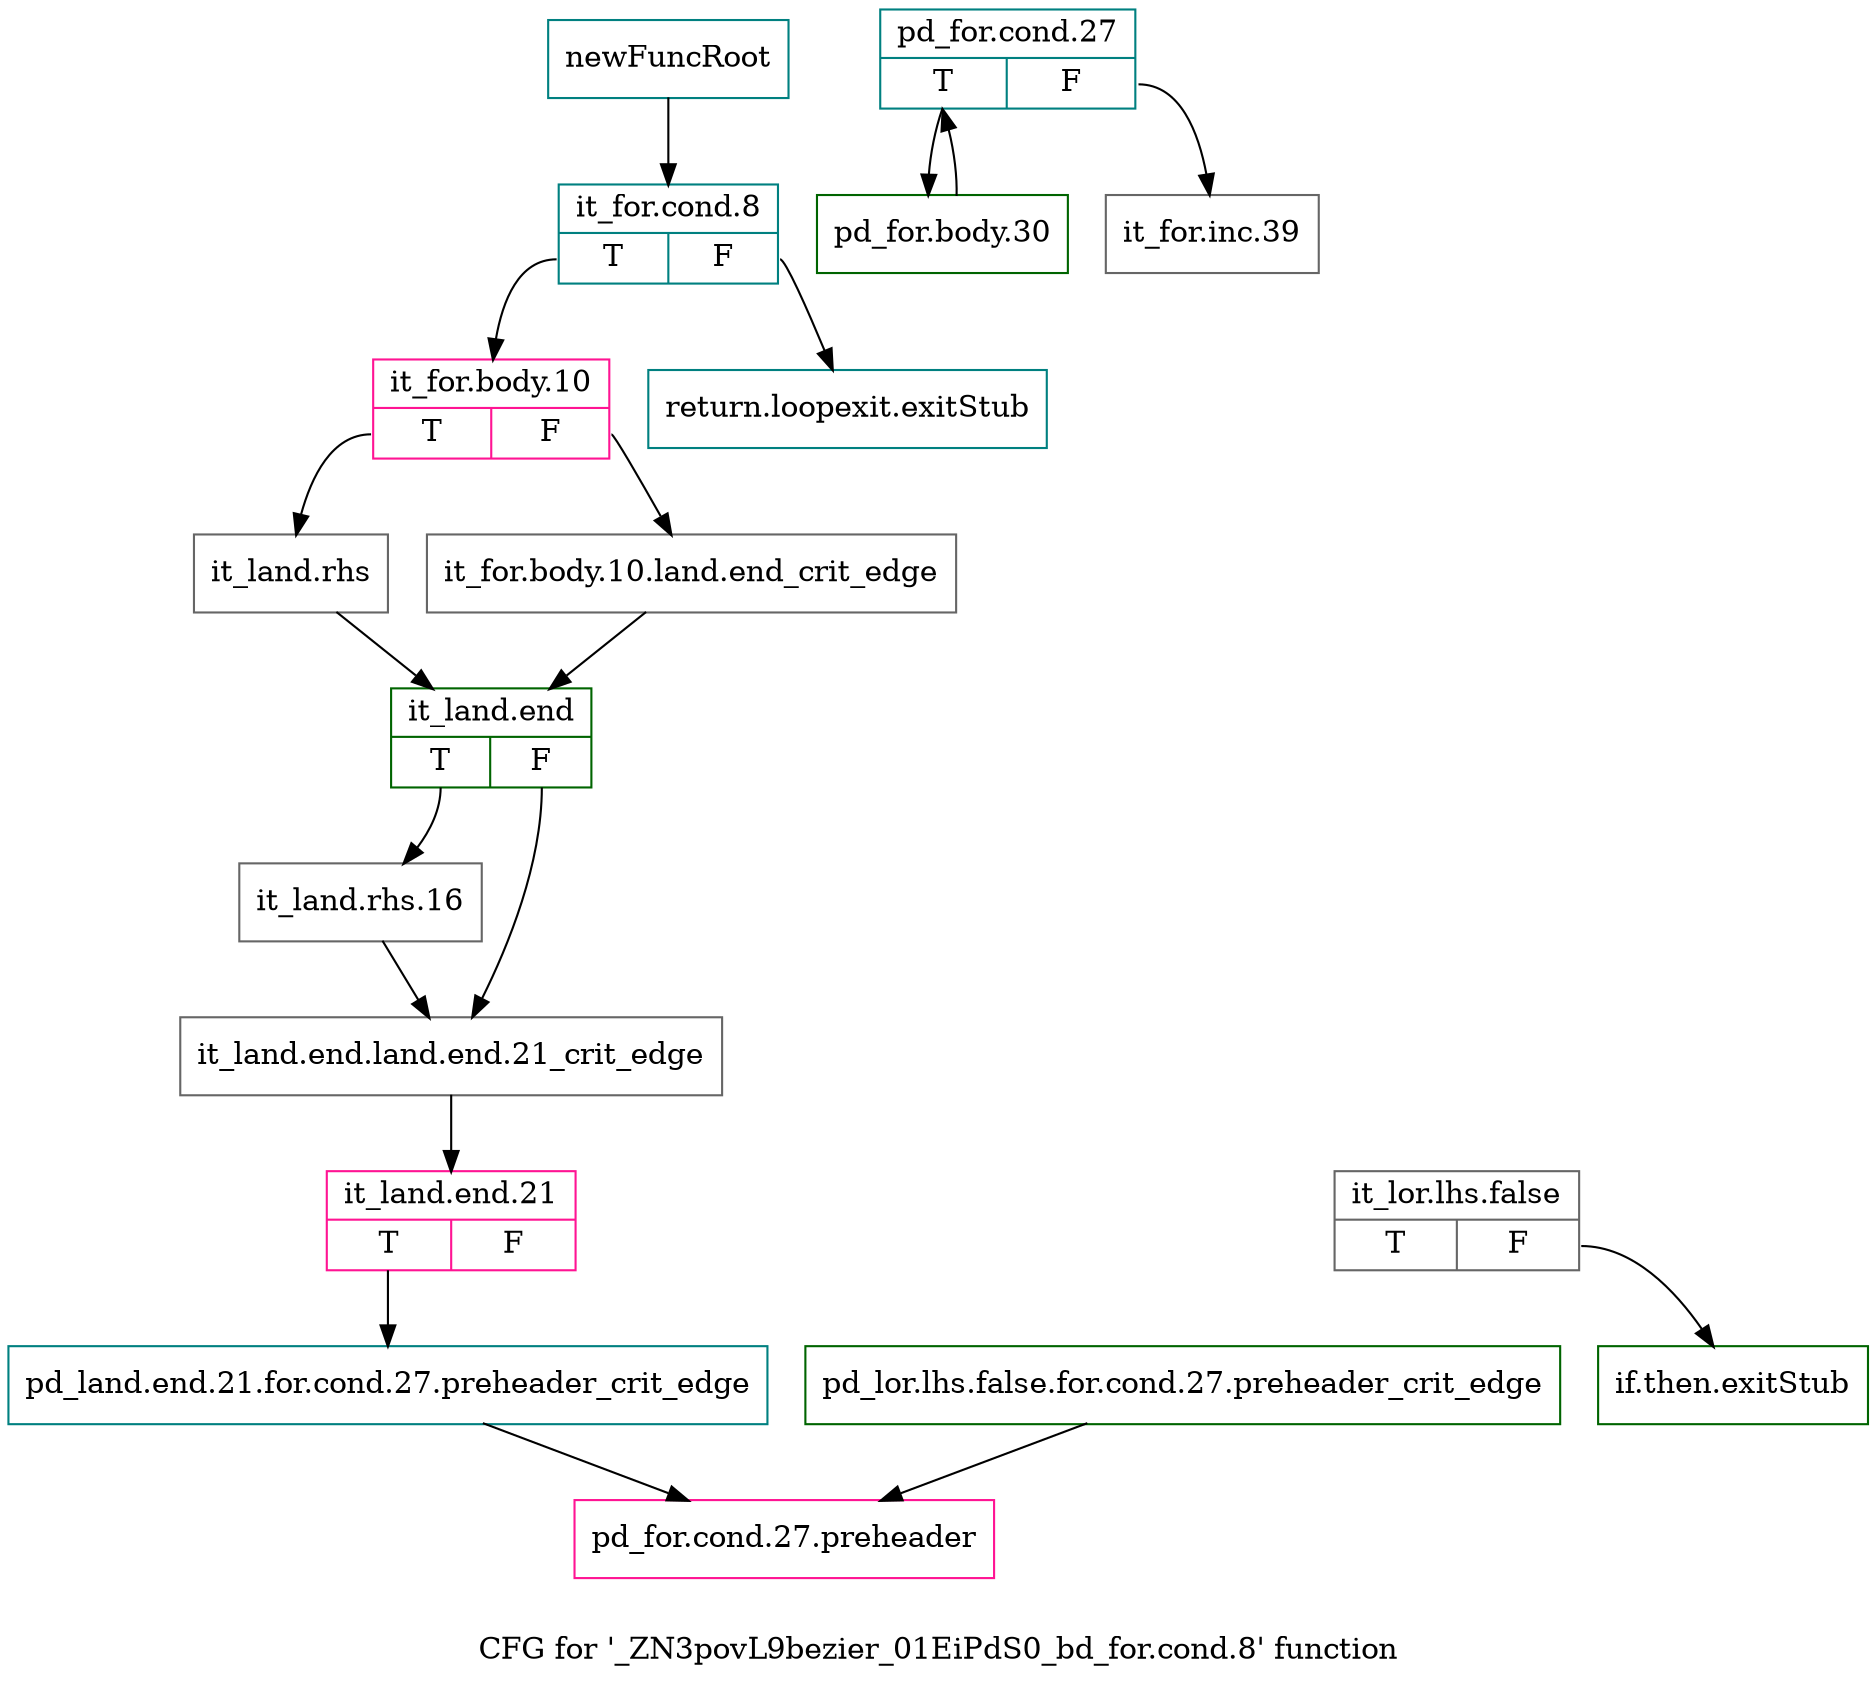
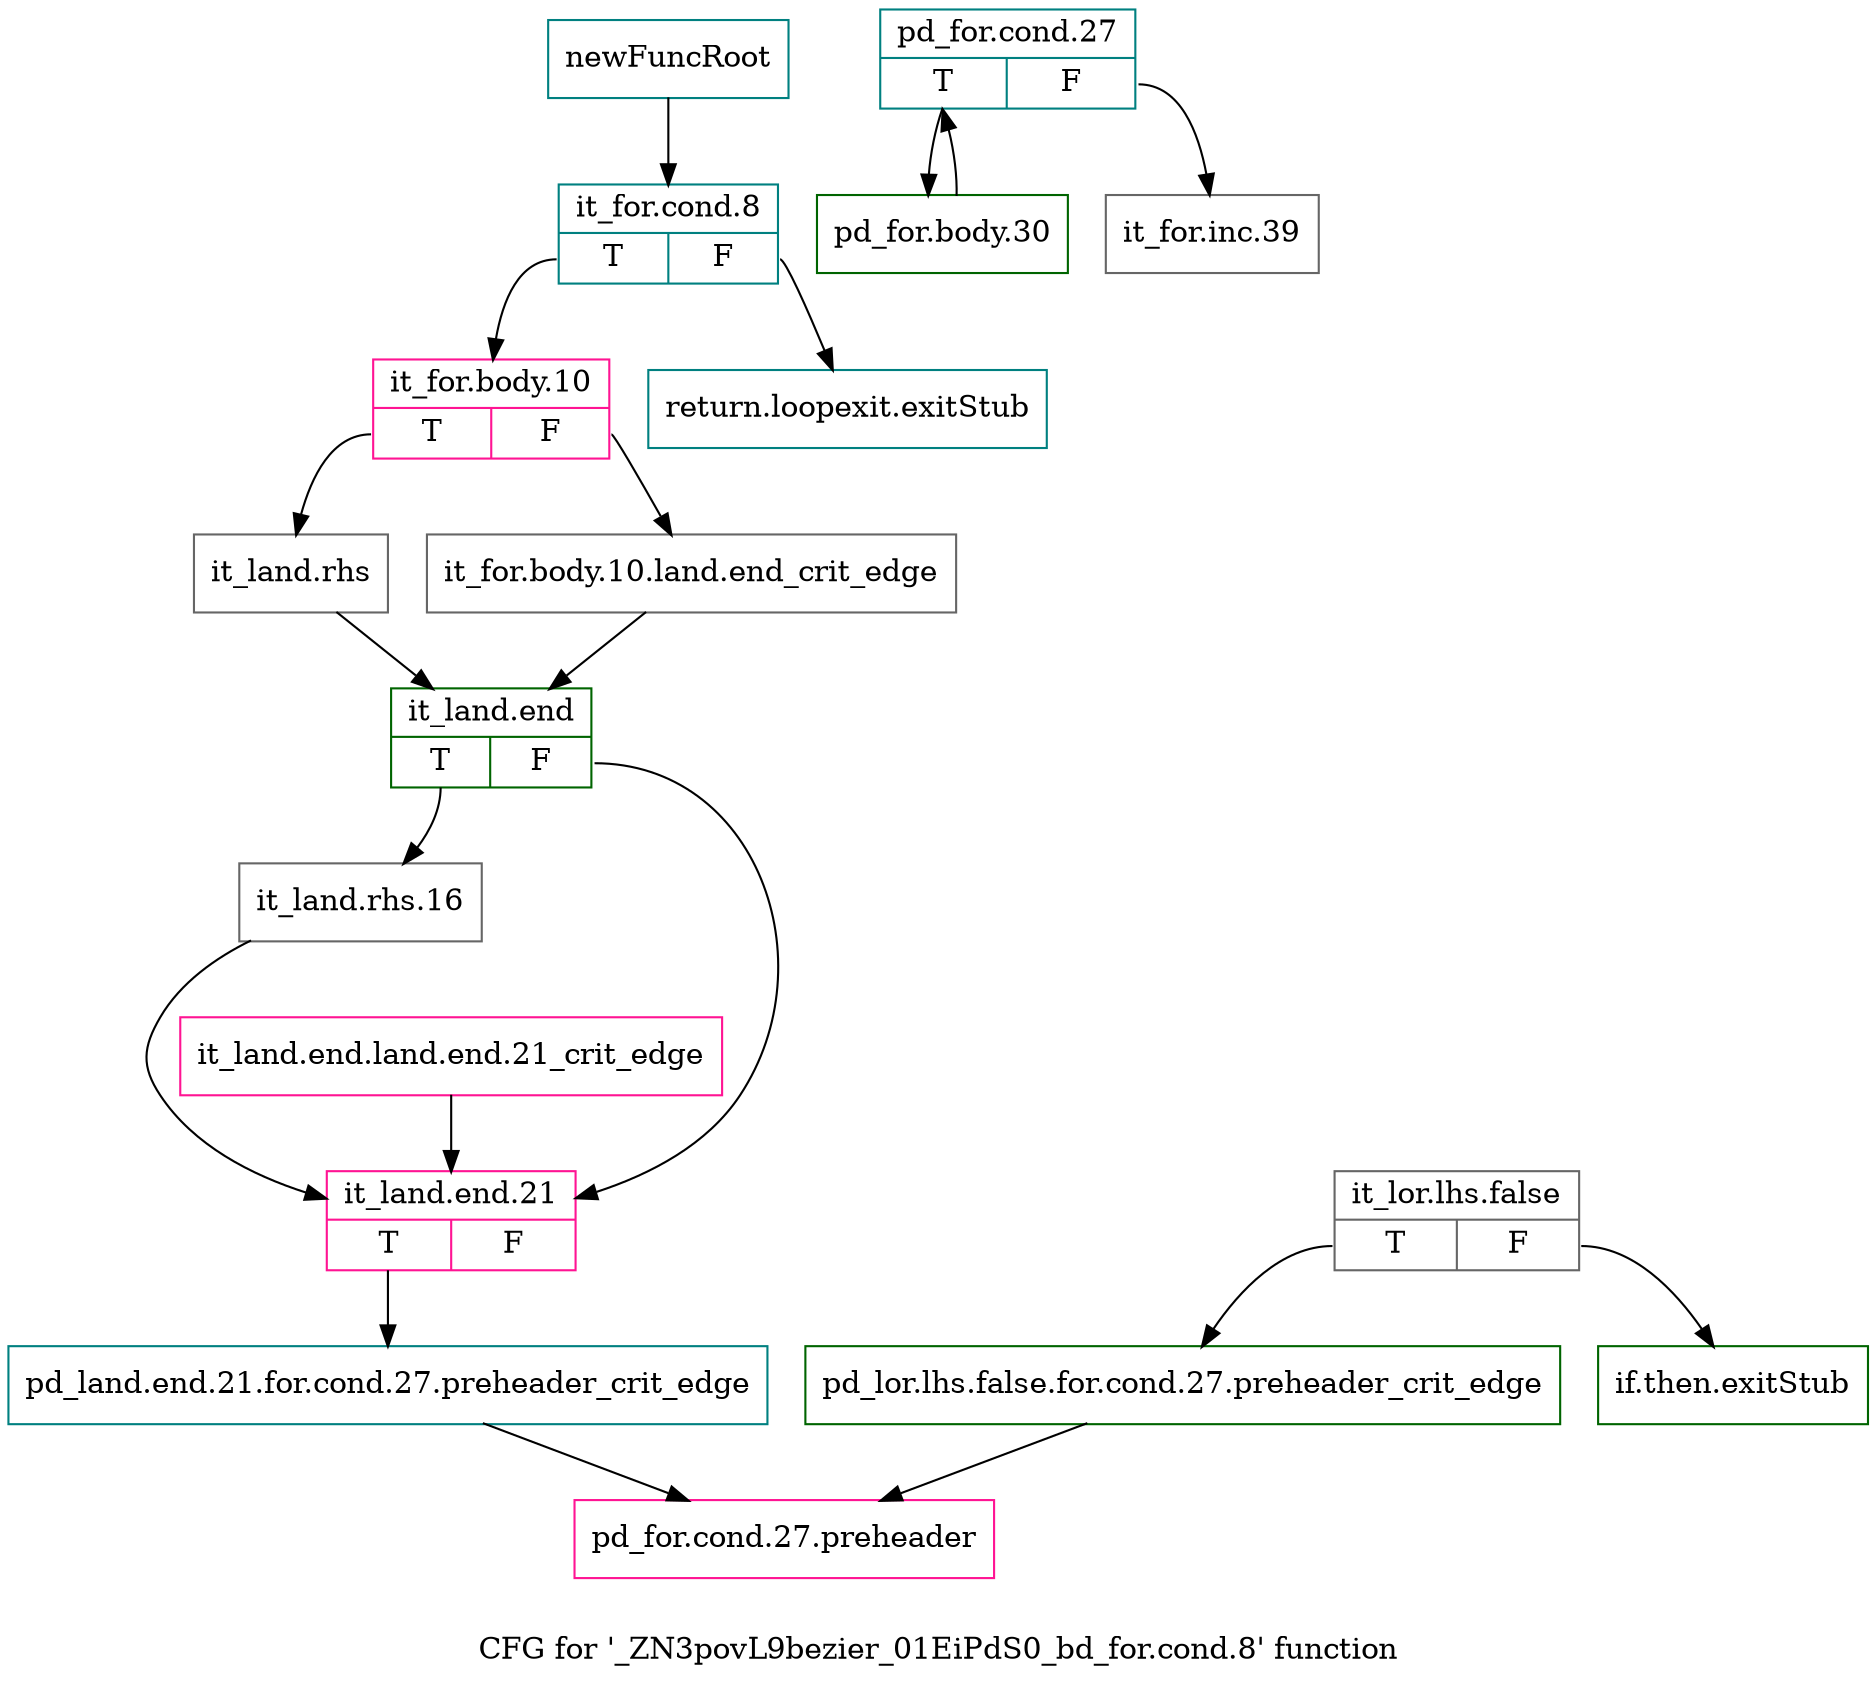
edge "it_land.end" -> "it_land.end.land.end.21_crit_edge": now "it_land.end" -> "it_land.end.21"
edge "it_land.rhs.16" -> "it_land.end.land.end.21_crit_edge": now "it_land.rhs.16" -> "it_land.end.21"
node "it_land.end.land.end.21_crit_edge": color gray40 -> deeppink
edge "it_lor.lhs.false" -> "pd_lor.lhs.false.for.cond.27.preheader_crit_edge": added
